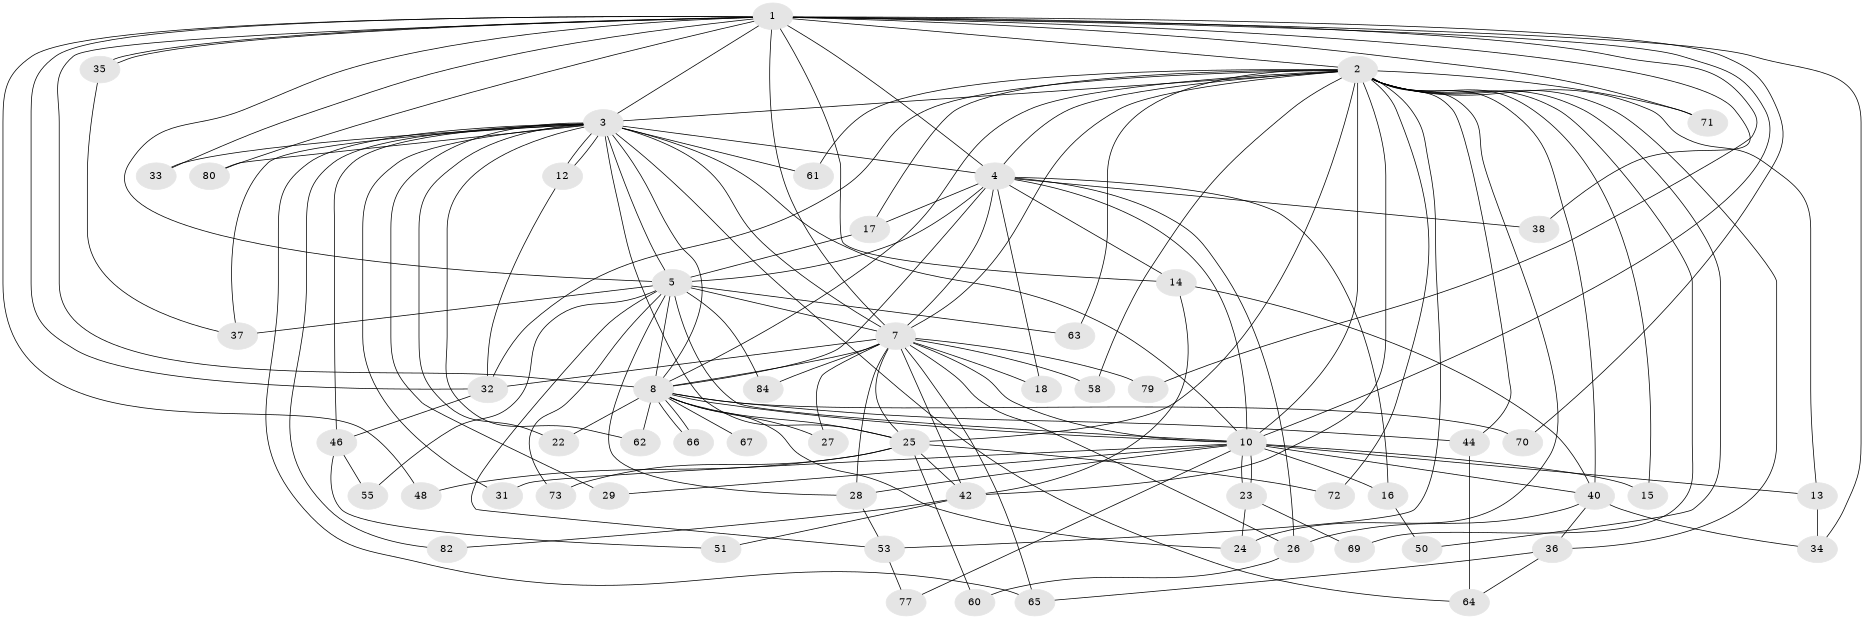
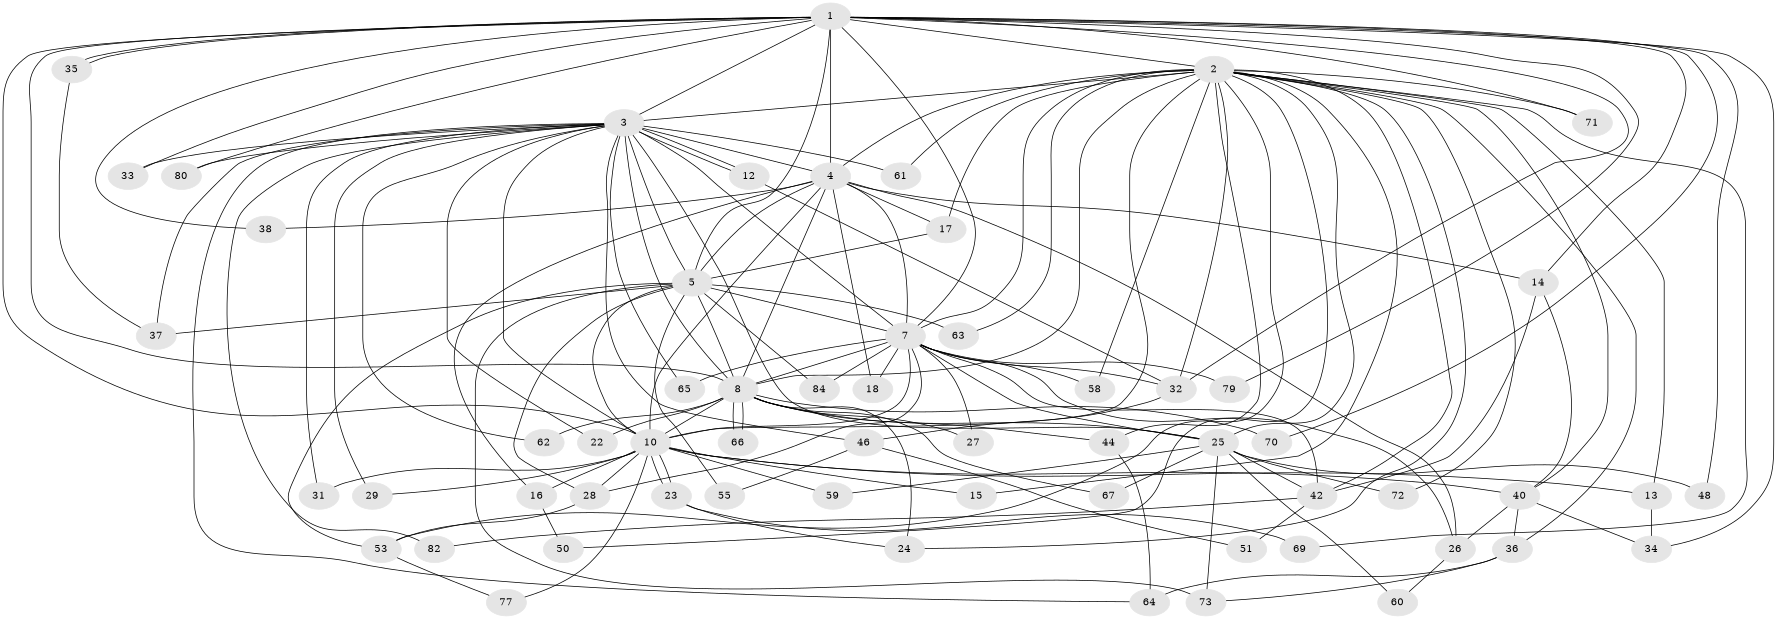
edge "25" -- "67": added
node "59": added
edge "36" -- "65": now "36" -- "73"
